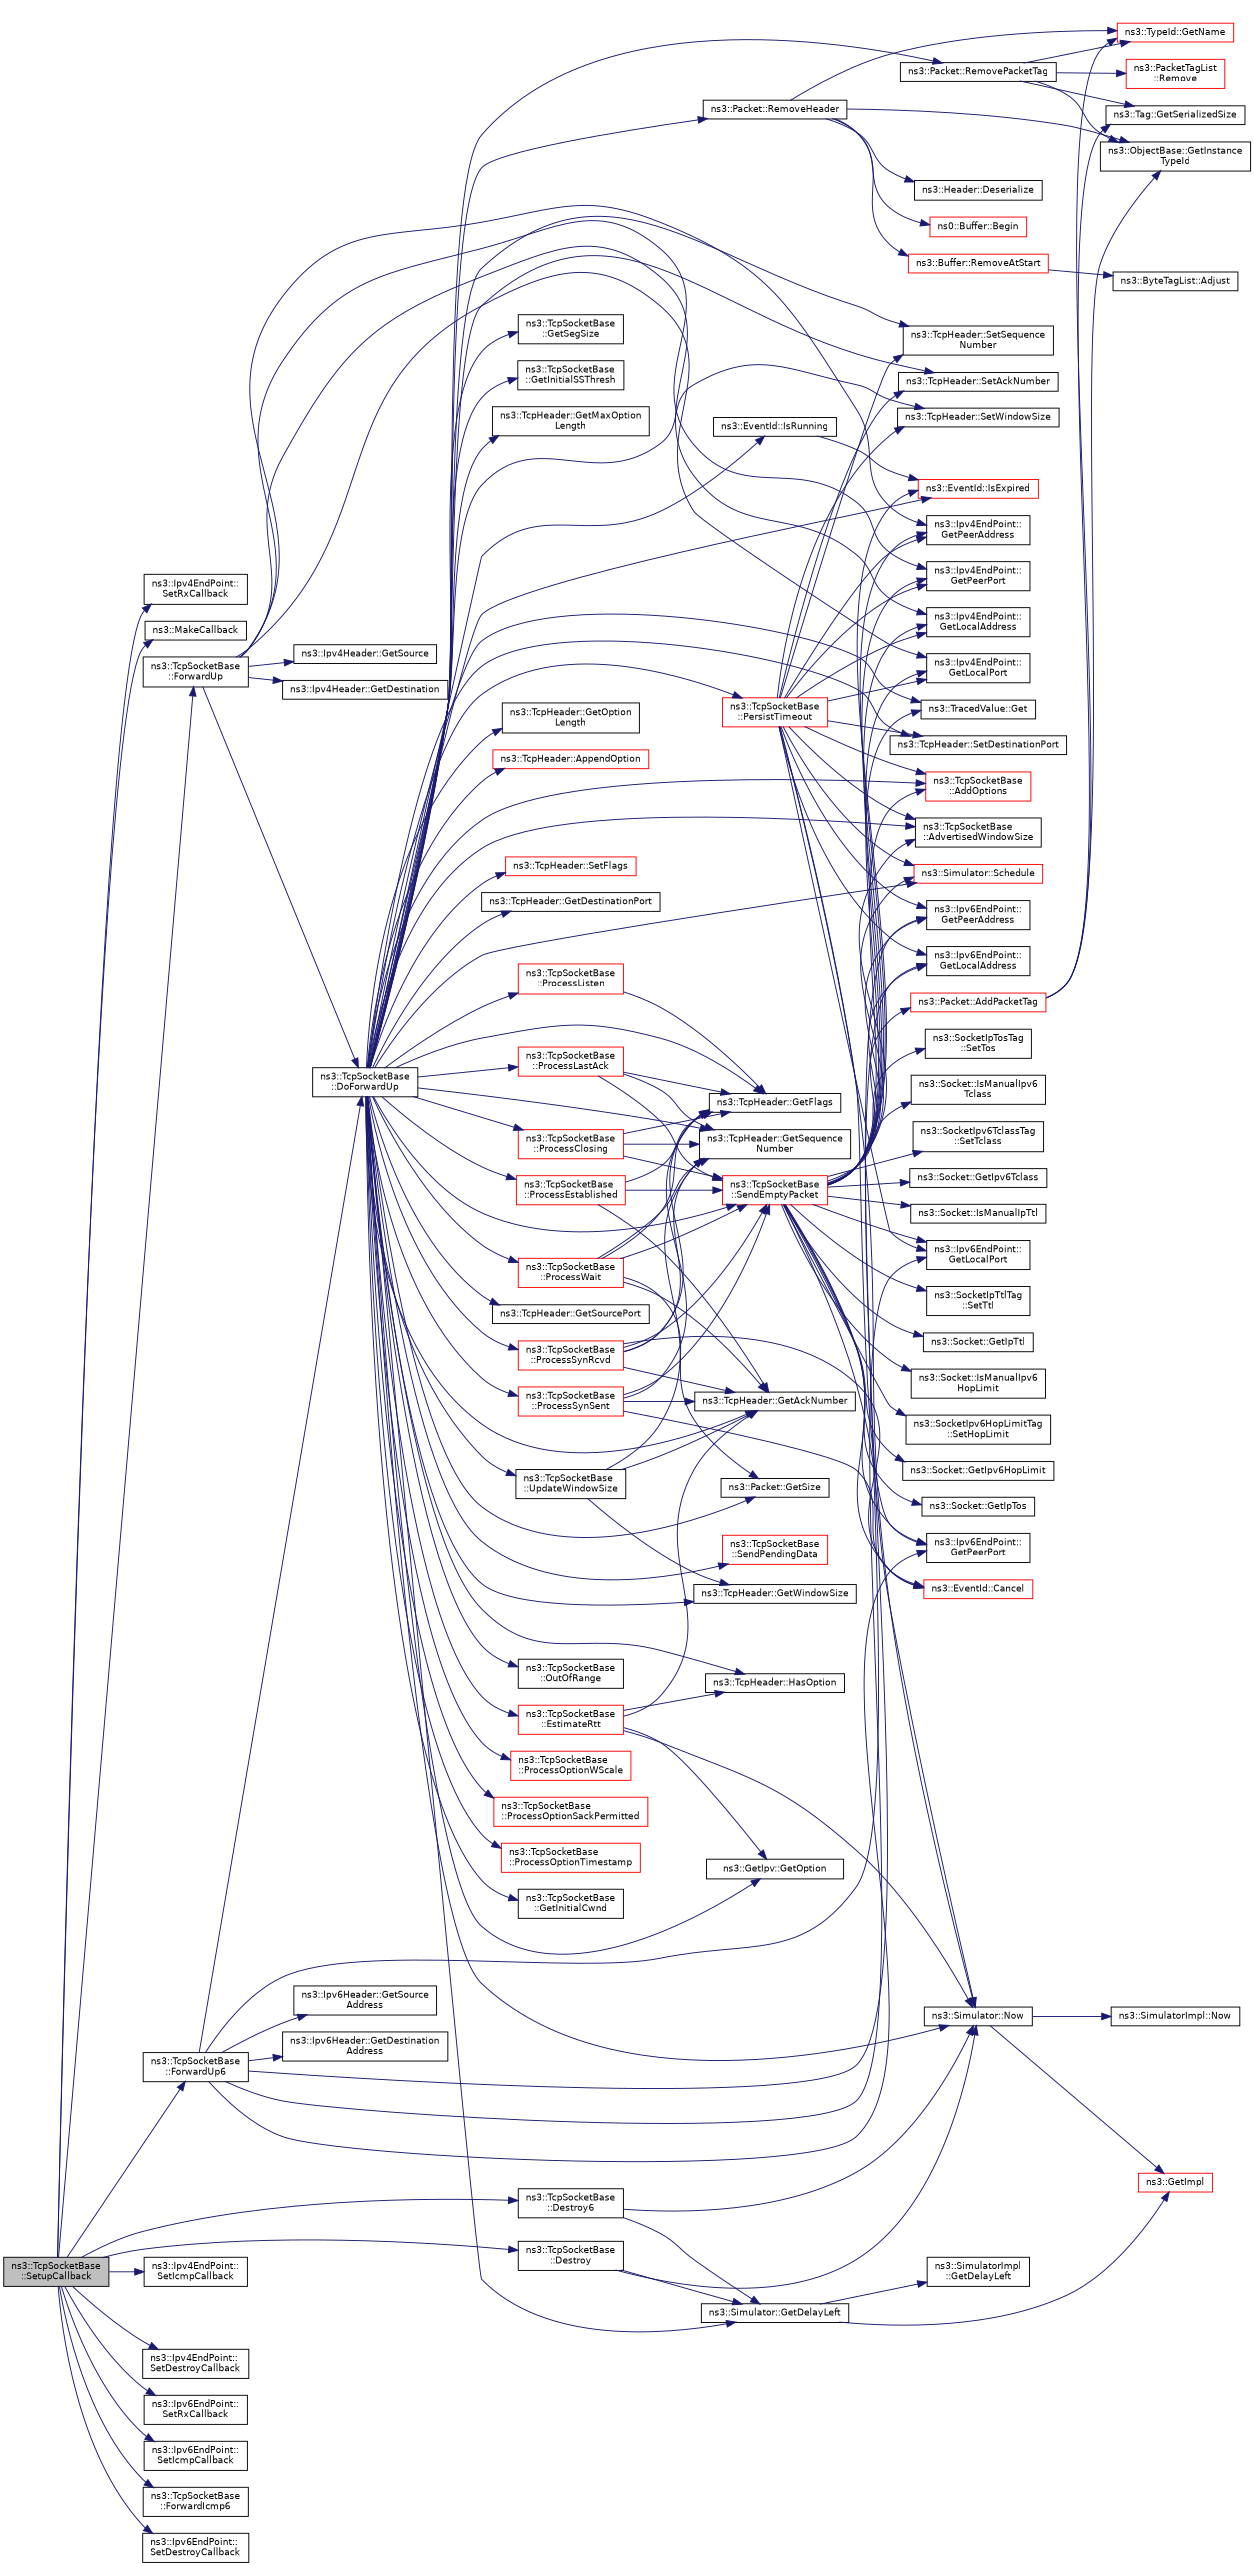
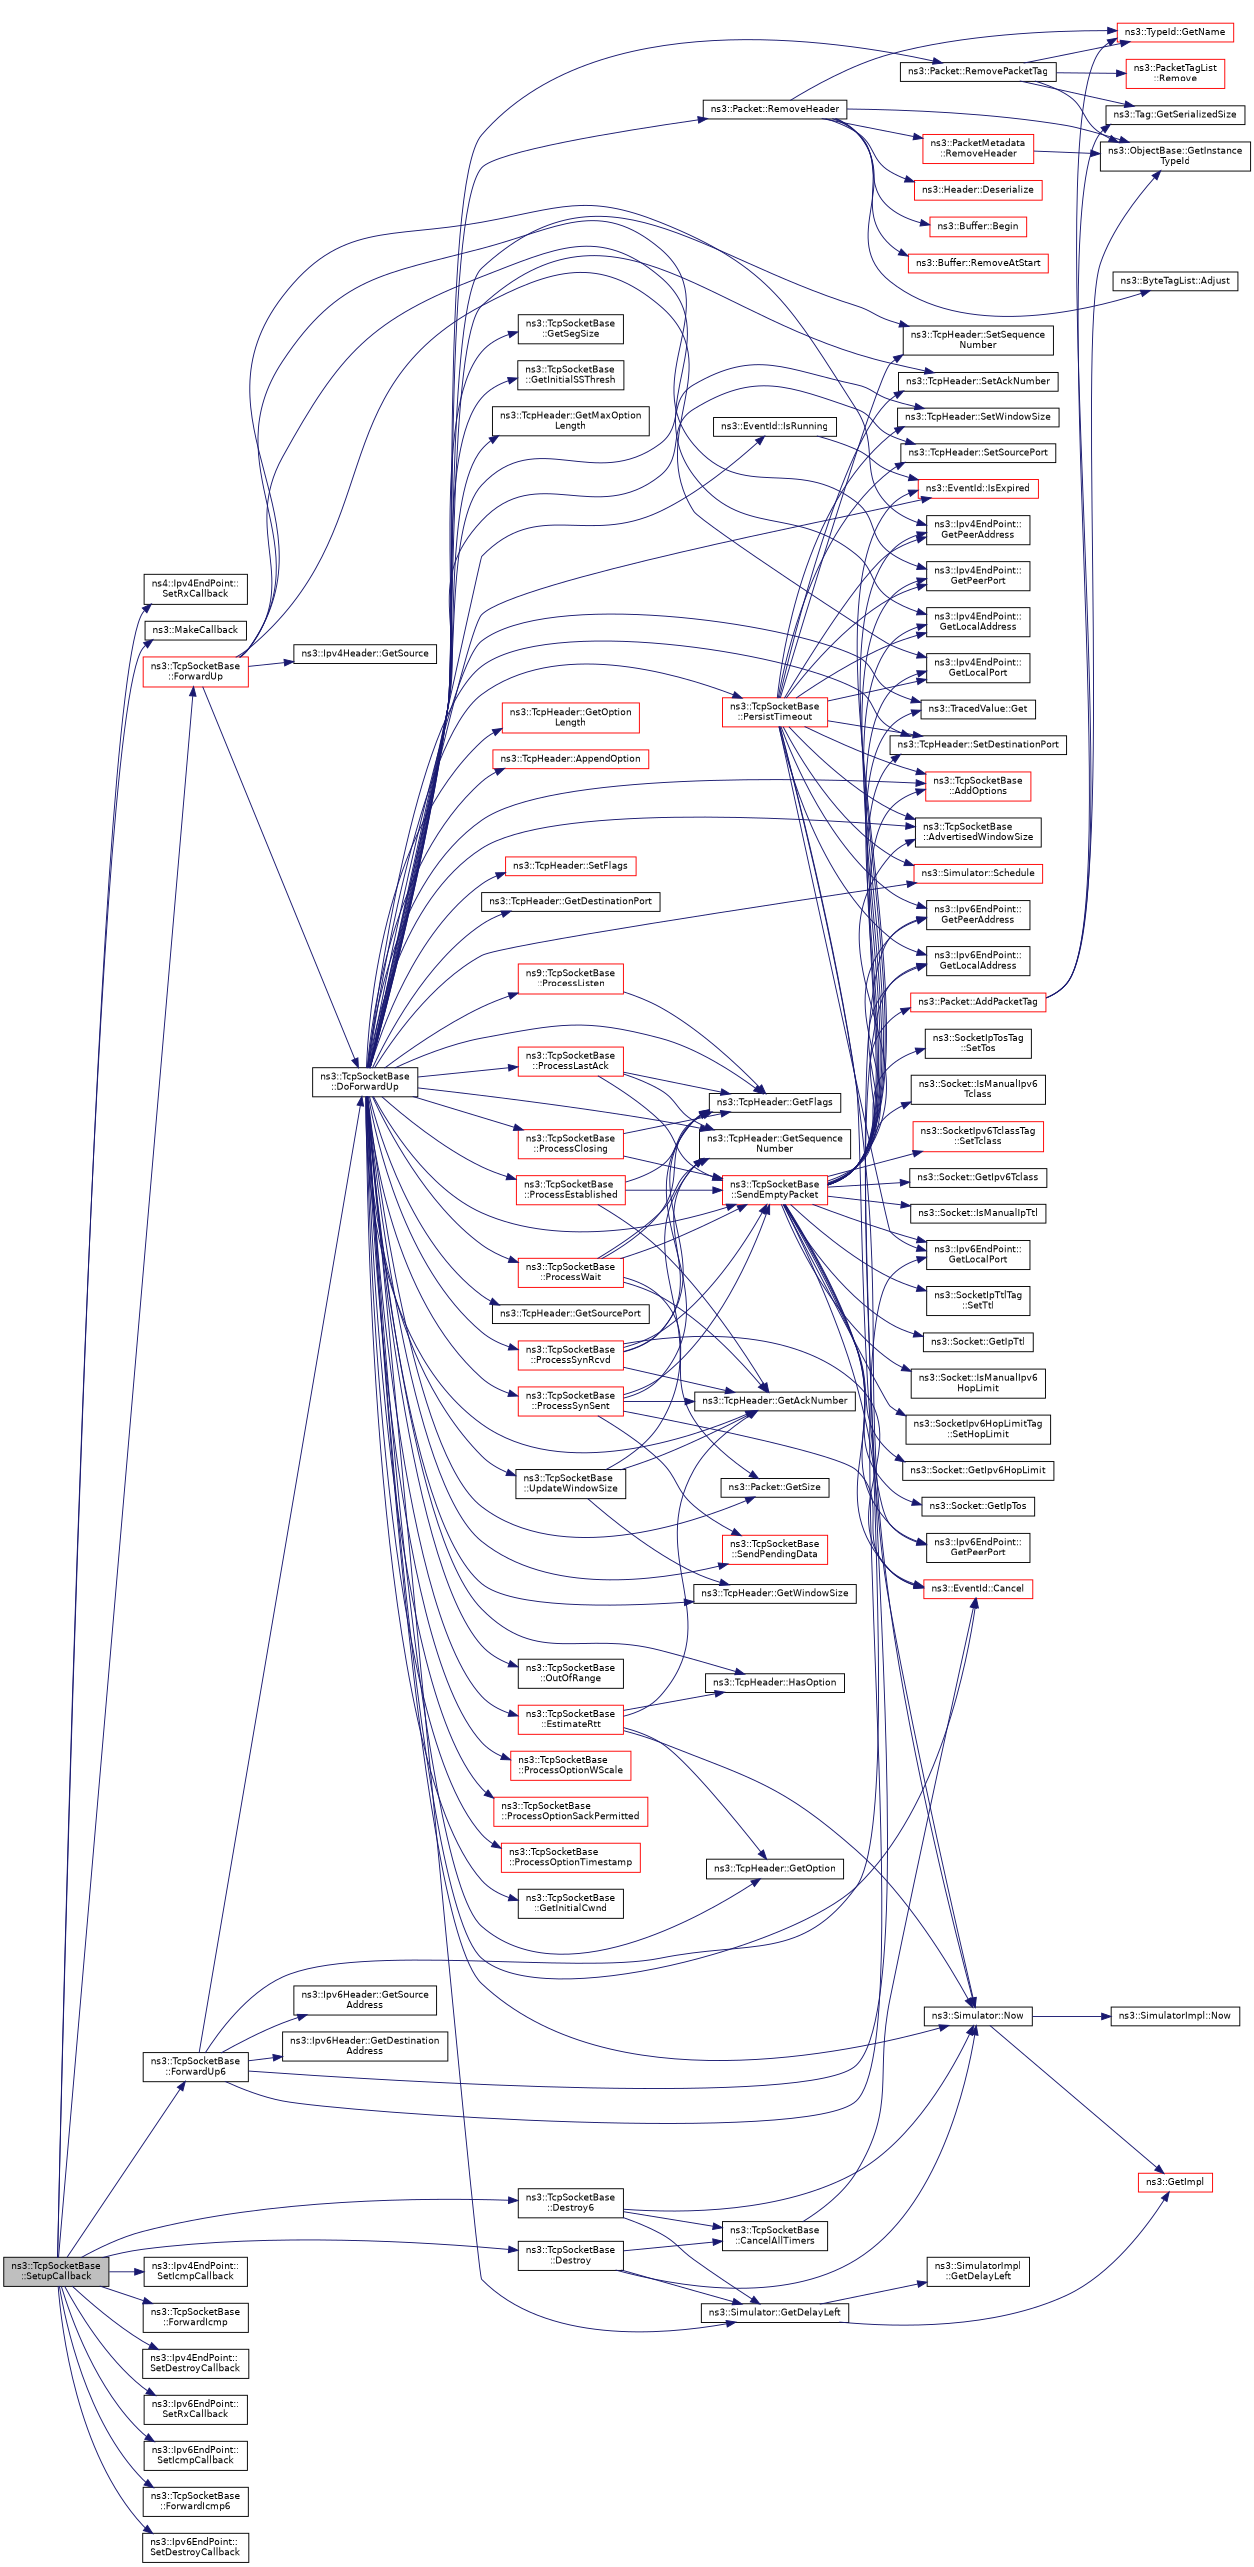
node "ns3::PacketMetadata ::RemoveHeader": added
node "ns3::Header::Deserialize": color black -> red
node "ns0::Buffer::Begin": label "ns0::Buffer::Begin" -> "ns3::Buffer::Begin"
edge "ns3::Buffer::RemoveAtStart" -> "ns3::ByteTagList::Adjust": now "ns3::Packet::RemoveHeader" -> "ns3::ByteTagList::Adjust"
node "ns3::TcpHeader::SetSourcePort": added
node "ns3::Ipv4EndPoint:: SetRxCallback": label "ns3::Ipv4EndPoint:: SetRxCallback" -> "ns4::Ipv4EndPoint:: SetRxCallback"
node "ns3::TcpSocketBase ::ForwardUp": color black -> red
node "ns3::Ipv4Header::GetDestination": removed
node "ns3::TcpHeader::GetOption Length": color black -> red
node "ns3::TcpSocketBase ::ProcessListen": label "ns3::TcpSocketBase ::ProcessListen" -> "ns9::TcpSocketBase ::ProcessListen"
edge "ns3::TcpSocketBase ::SendEmptyPacket" -> "ns3::Simulator::Schedule": now "ns3::TcpSocketBase ::SendEmptyPacket" -> "ns3::TcpHeader::SetDestinationPort"
node "ns3::SocketIpv6TclassTag ::SetTclass": color black -> red
edge "ns3::TcpSocketBase ::ProcessClosing" -> "ns3::TcpHeader::GetSequence Number": removed
edge "ns3::TcpSocketBase ::ProcessSynSent" -> "ns3::TcpSocketBase ::SendPendingData": added
node "ns3::GetIpv::GetOption": label "ns3::GetIpv::GetOption" -> "ns3::TcpHeader::GetOption"
edge "ns3::TcpSocketBase ::DoForwardUp" -> "ns3::EventId::Cancel": added
edge "ns3::TcpSocketBase ::ForwardUp6" -> "ns3::Ipv6EndPoint:: GetPeerPort": removed
node "ns3::TcpSocketBase ::CancelAllTimers": added
node "ns3::TcpSocketBase ::ForwardIcmp": added
